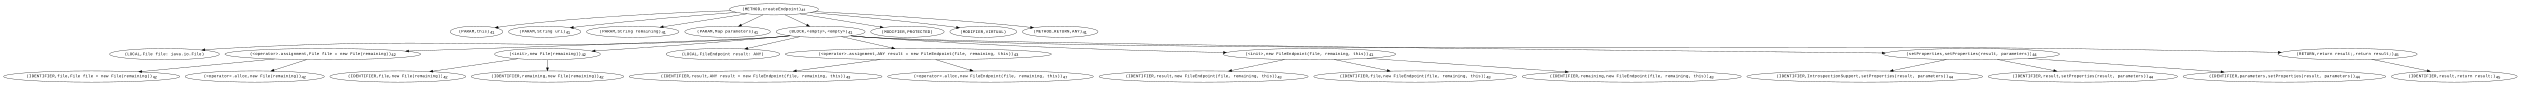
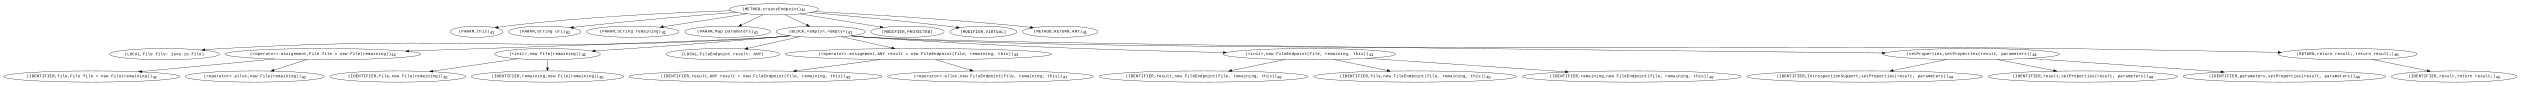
node "(PARAM,String uri)": text "41" -> "81"
